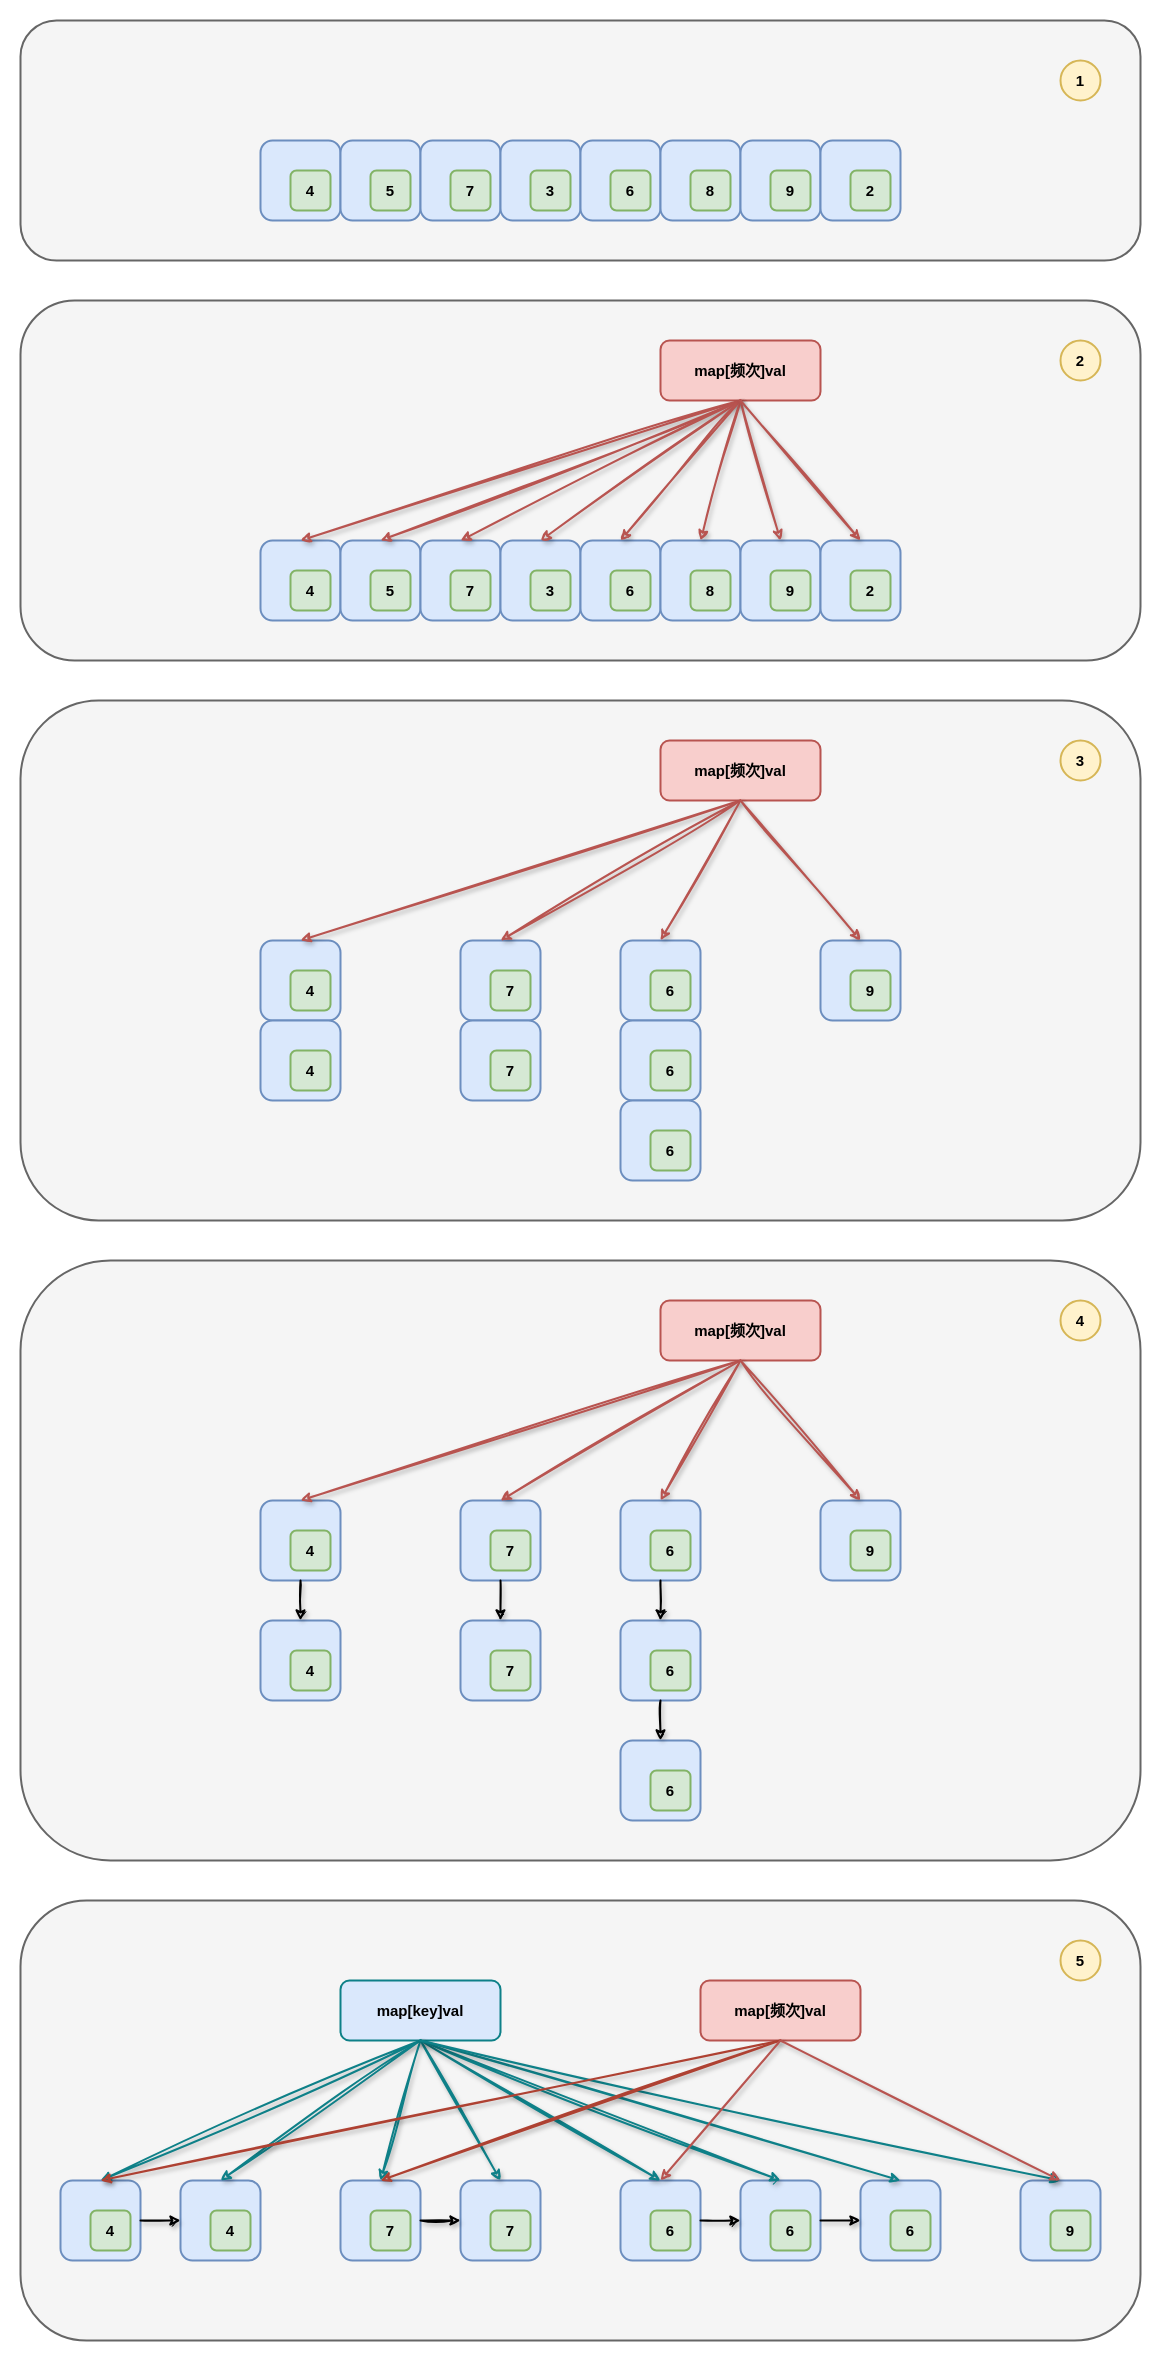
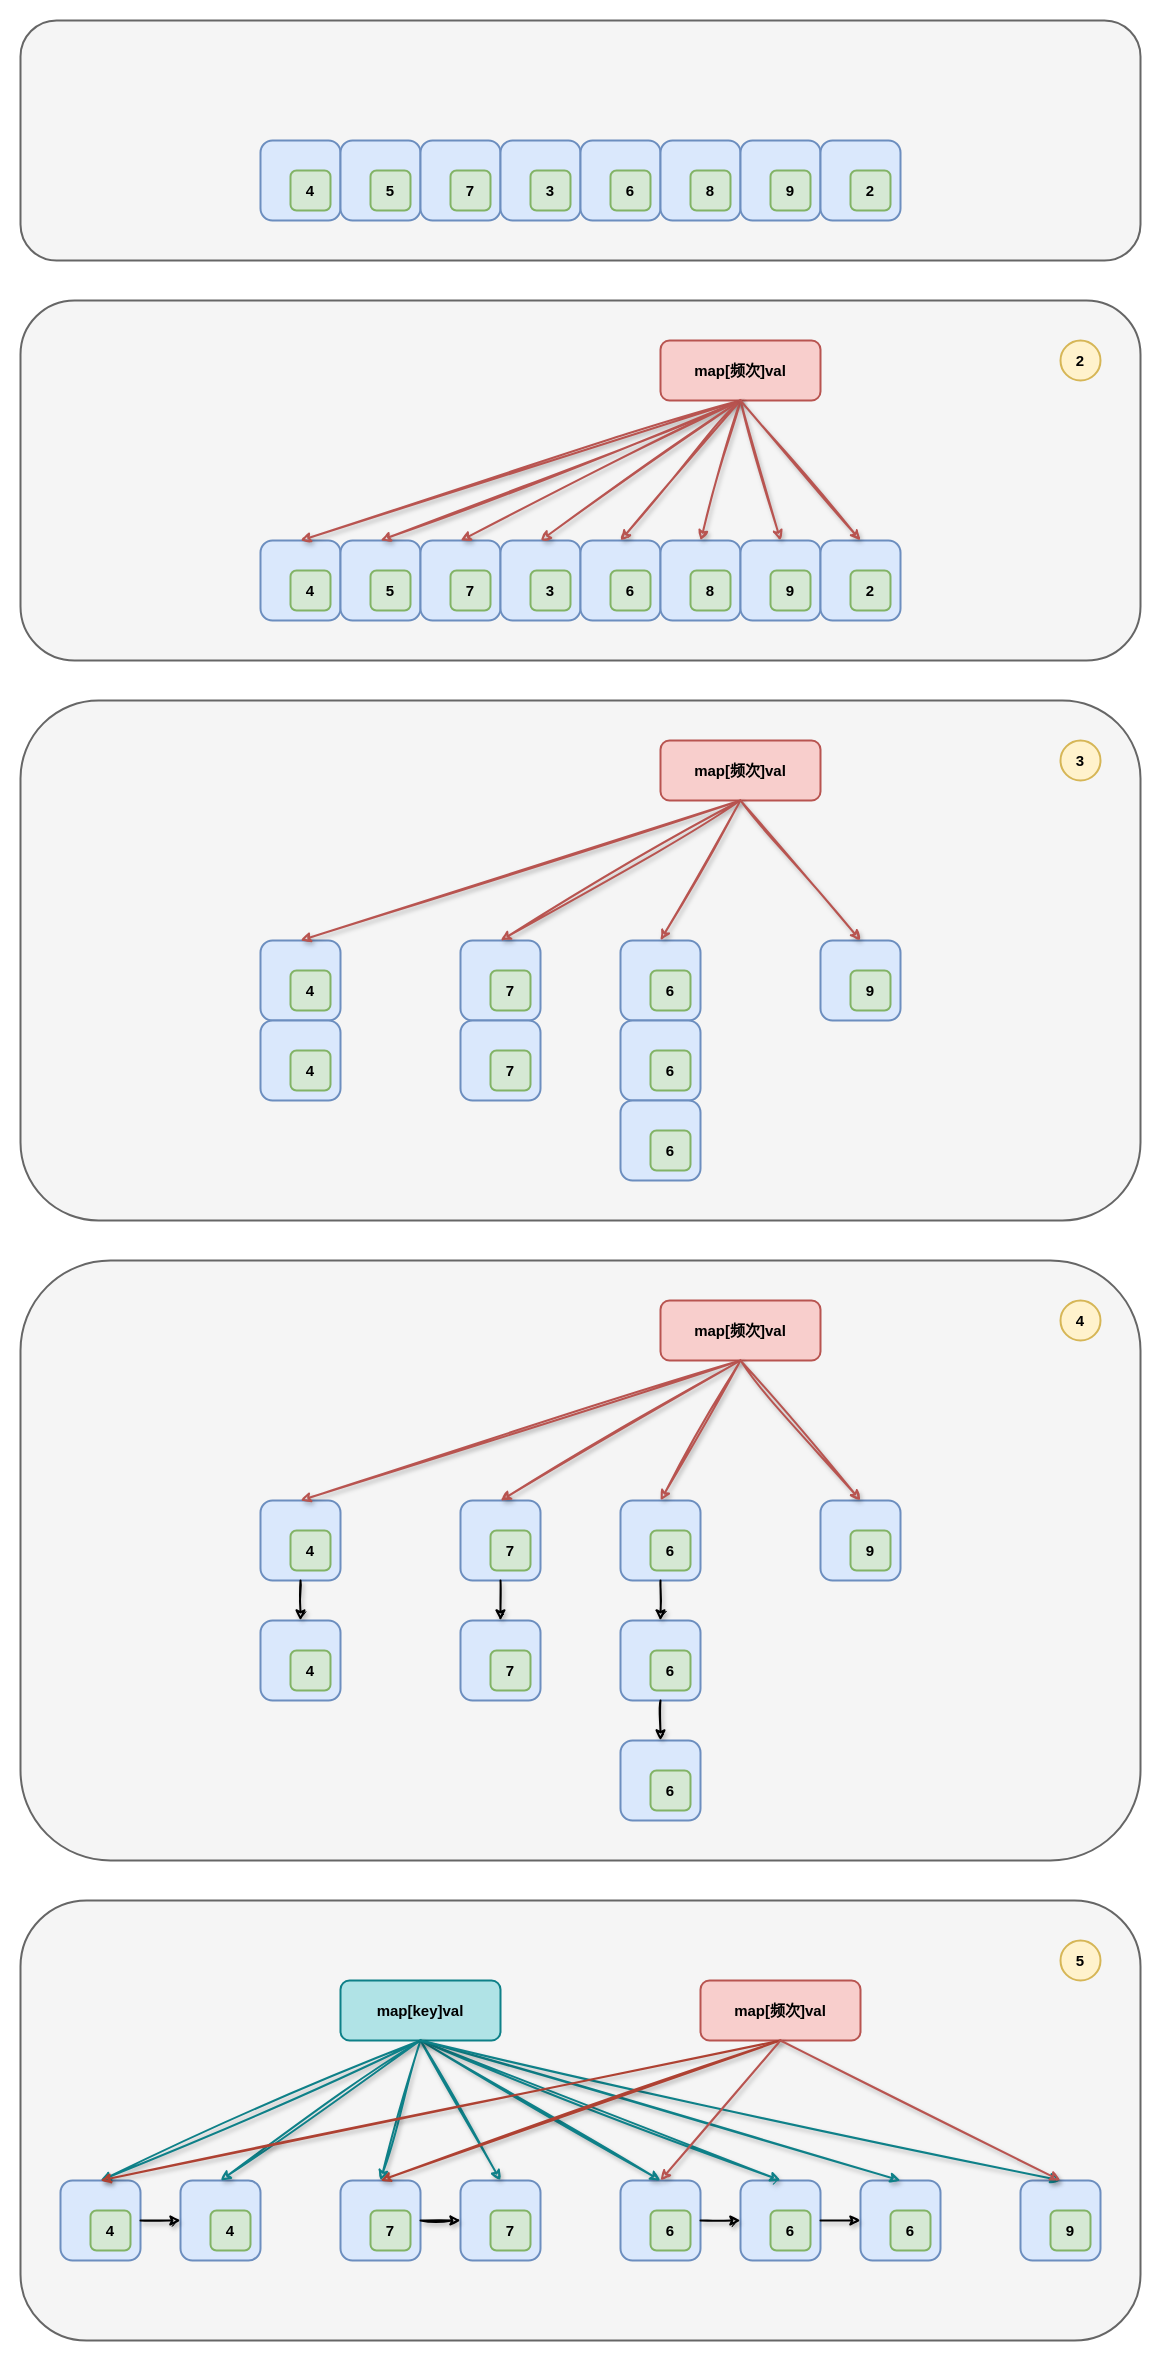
node "1": removed
node "map[key]val": fillcolor #dae8fc -> #b0e3e6
